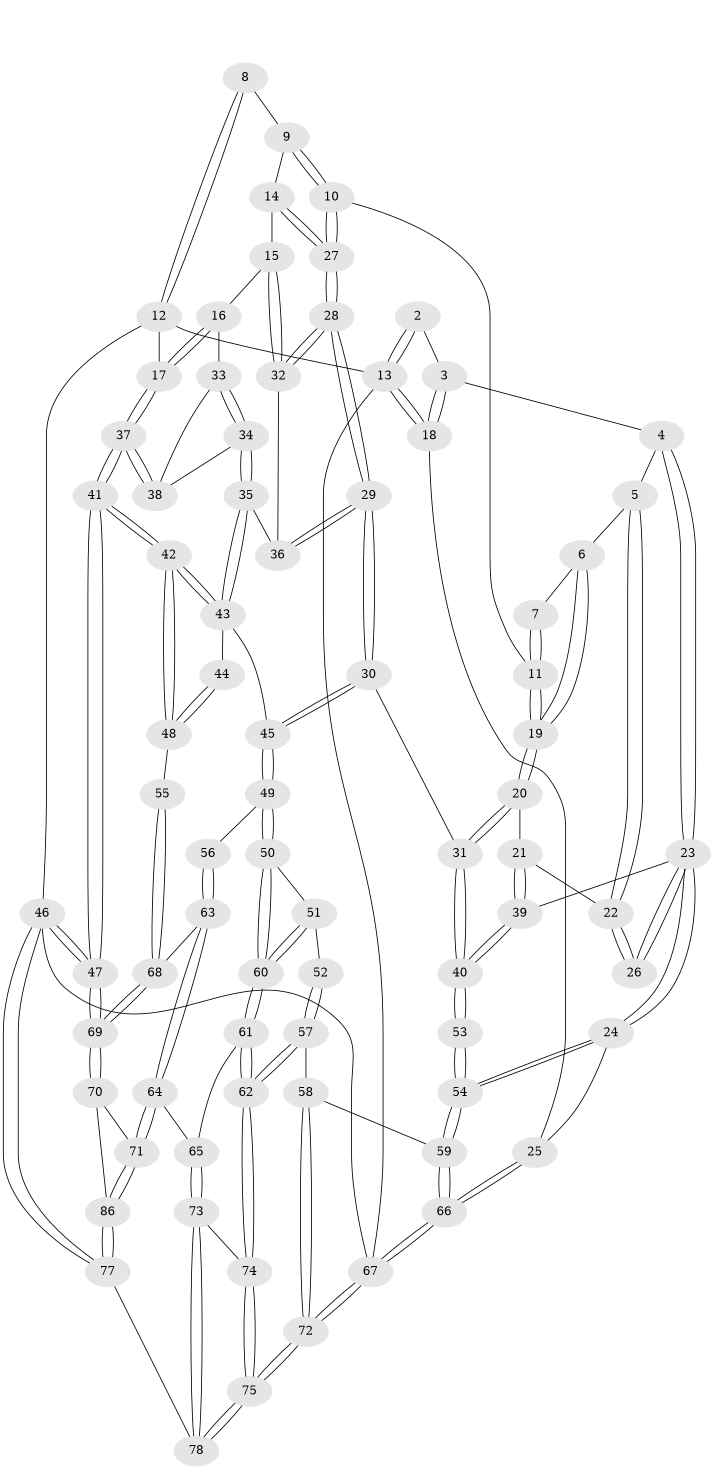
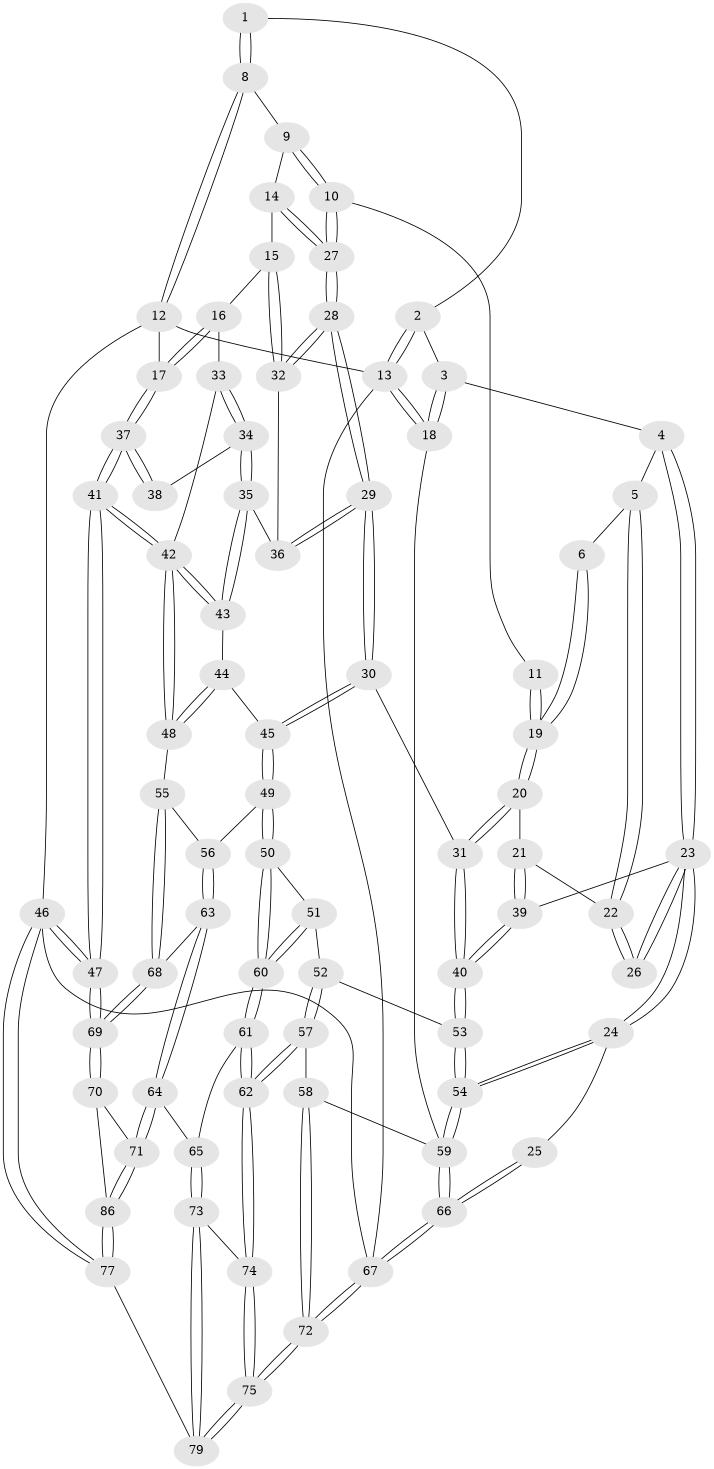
node "1": added
edge "33" -- "38": now "33" -- "42"
node "7": removed
edge "43" -- "45": now "44" -- "45"
edge "18" -- "25": now "18" -- "59"
edge "55" -- "56": added
edge "52" -- "53": added
node "78": label "78" -> "79"
